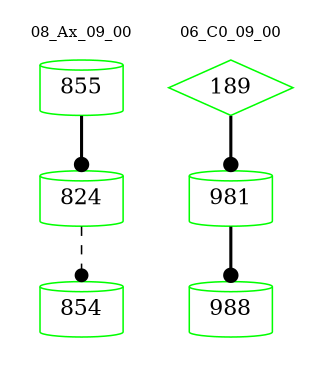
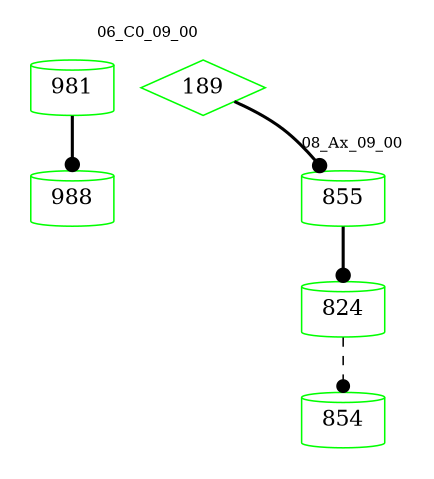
edge "189" -> "981": now "189" -> "855"
